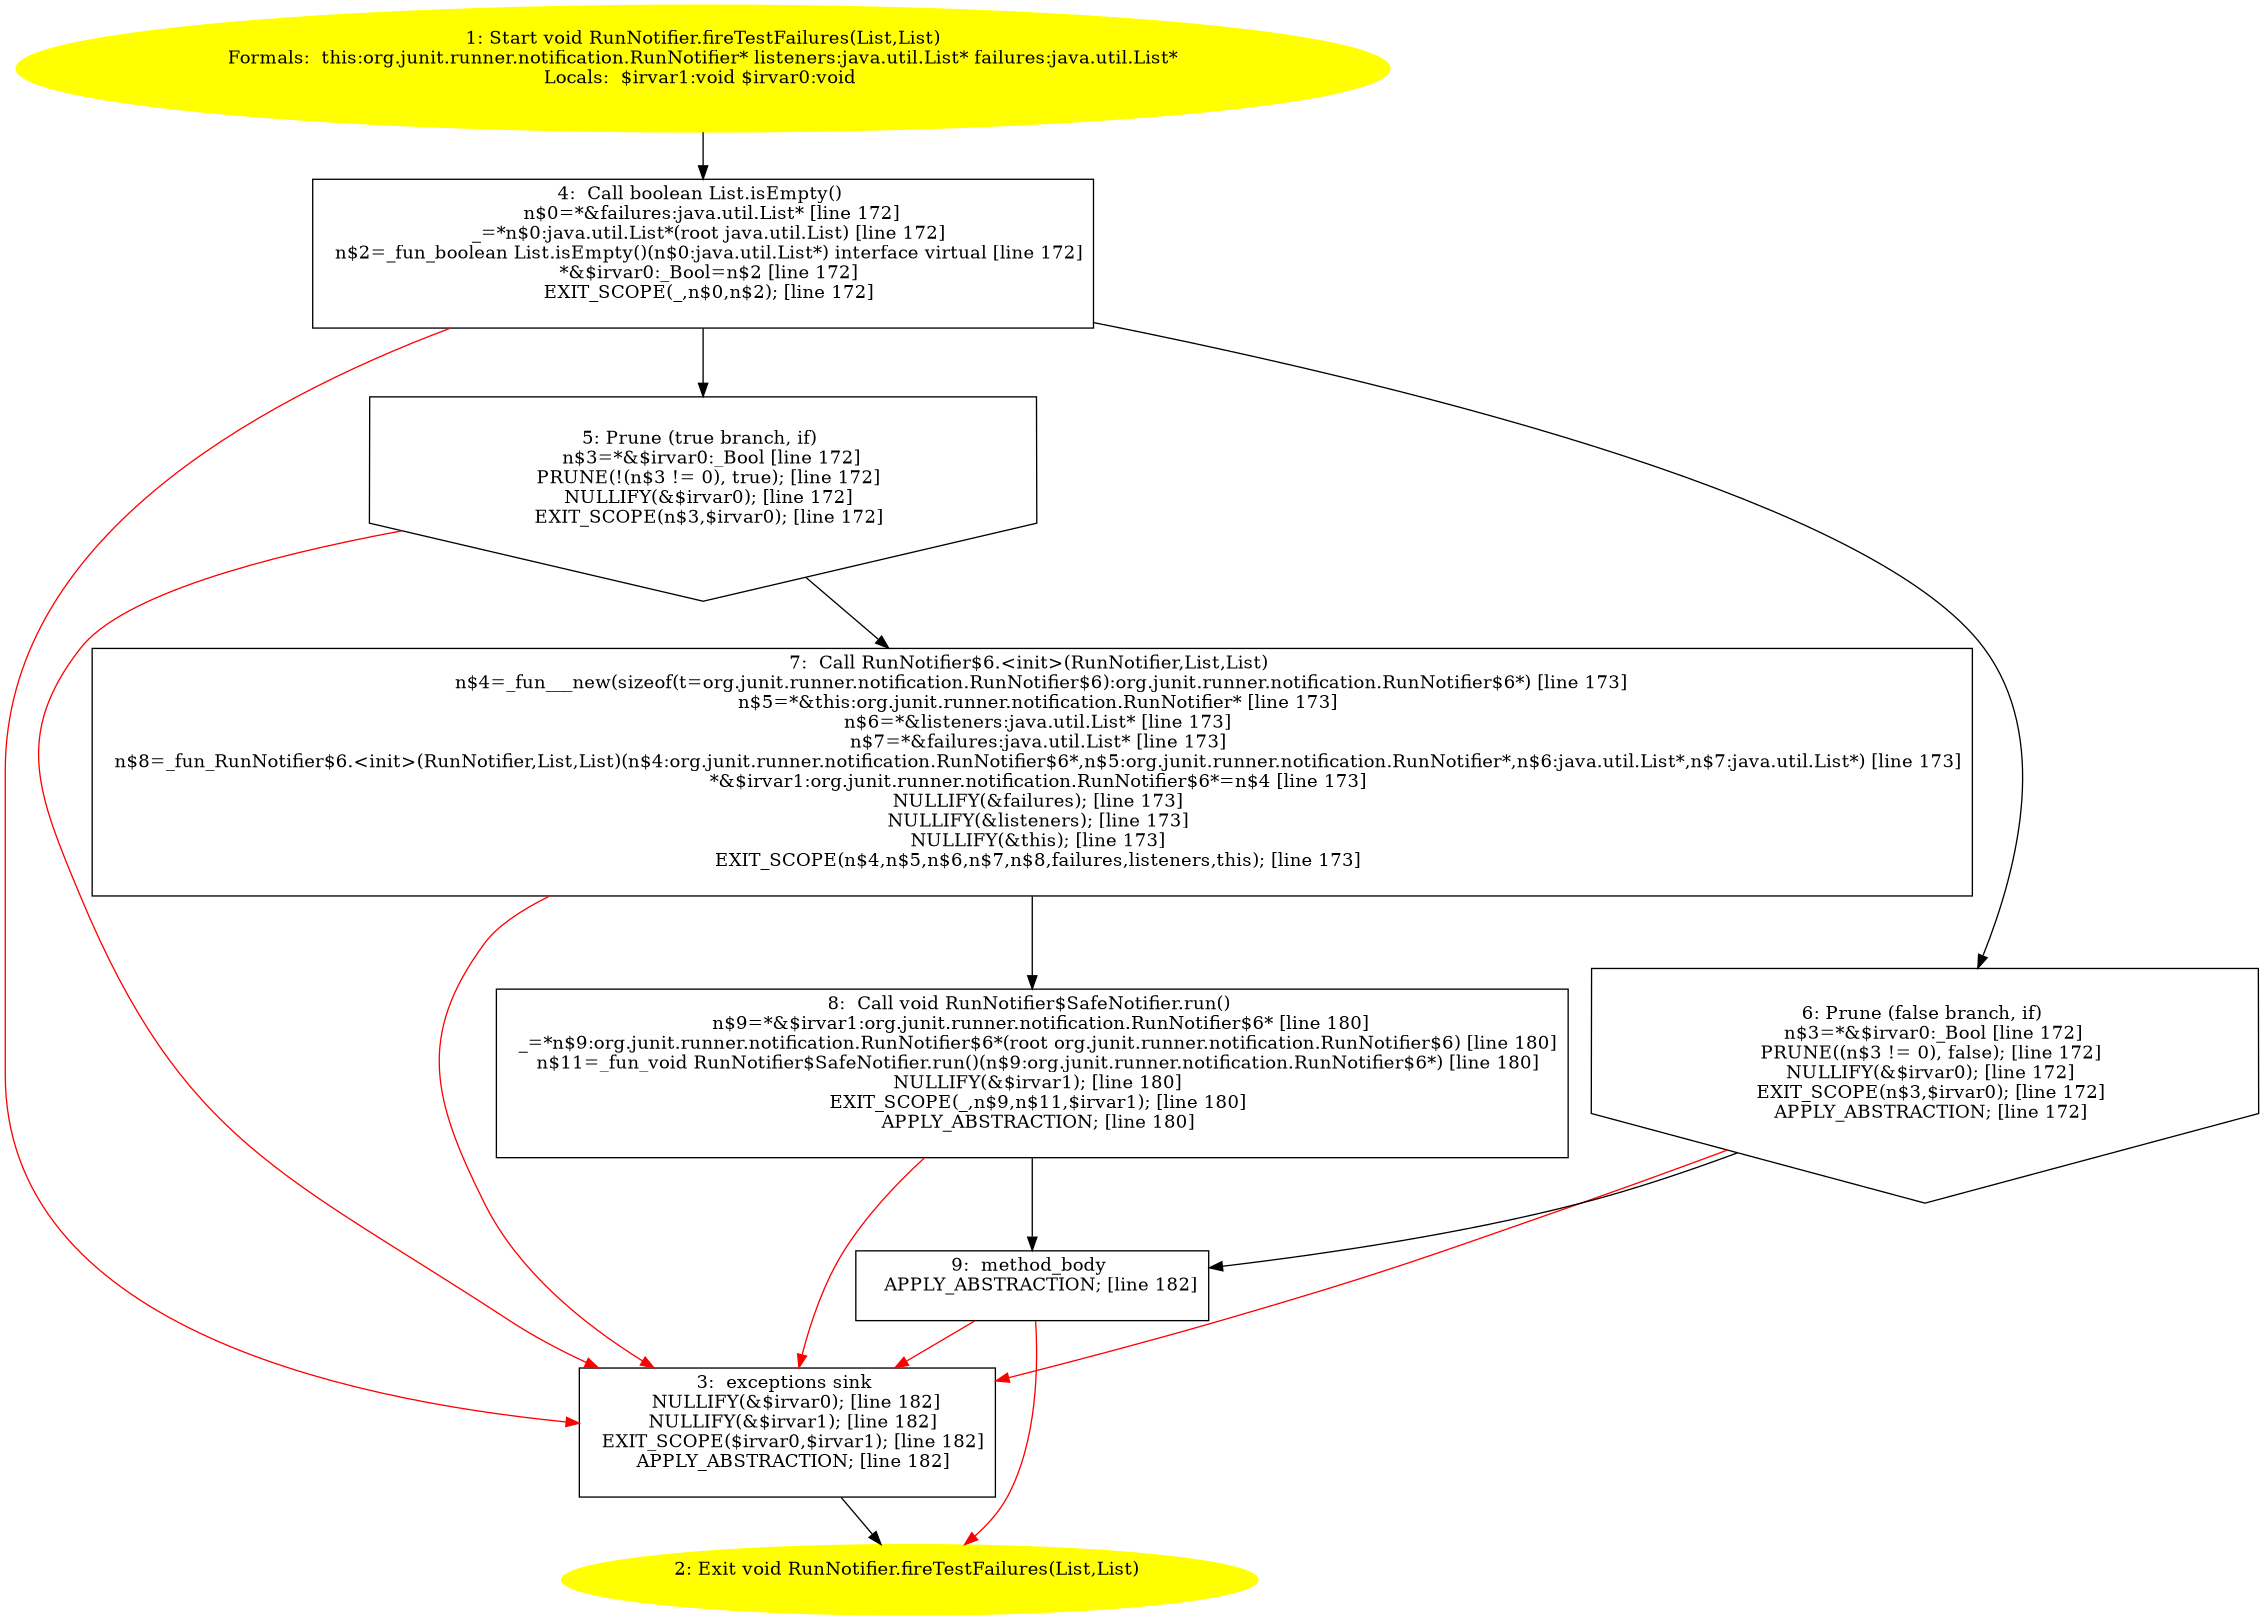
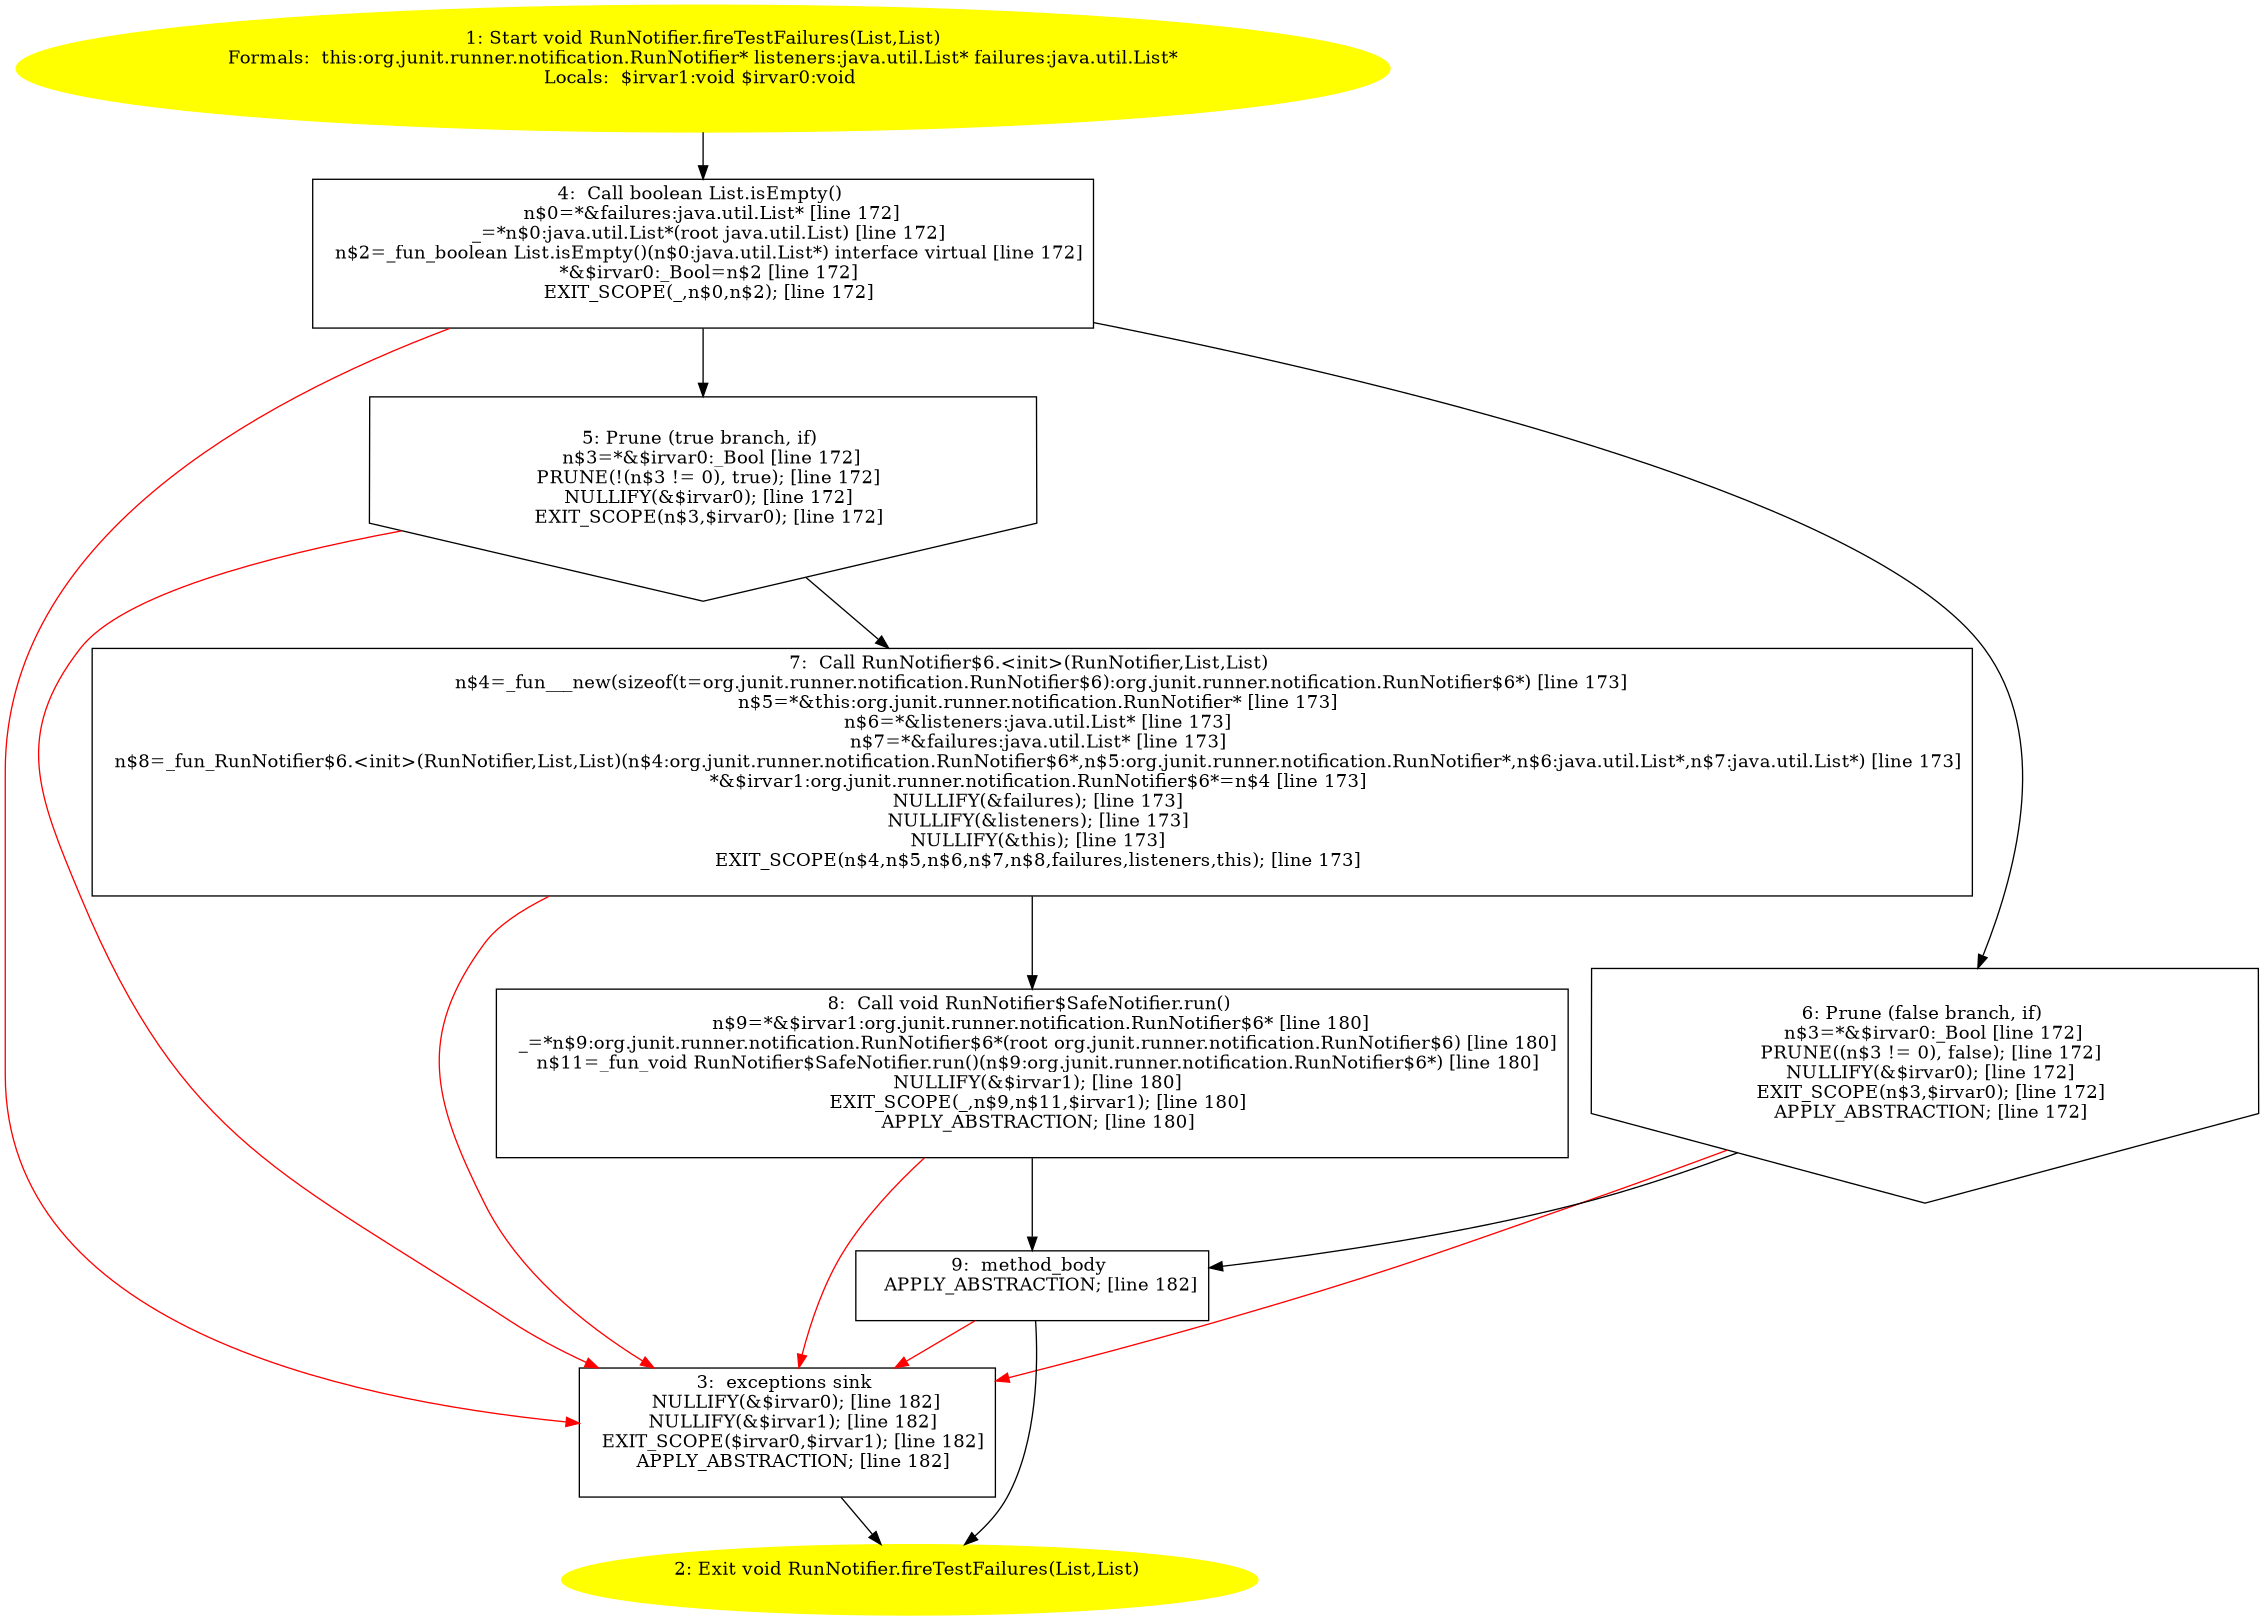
edge "9:  method_body APPLY_ABSTRACTION; [line 182]" -> "2: Exit void RunNotifier.fireTestFailures(List,List)": color red -> black
